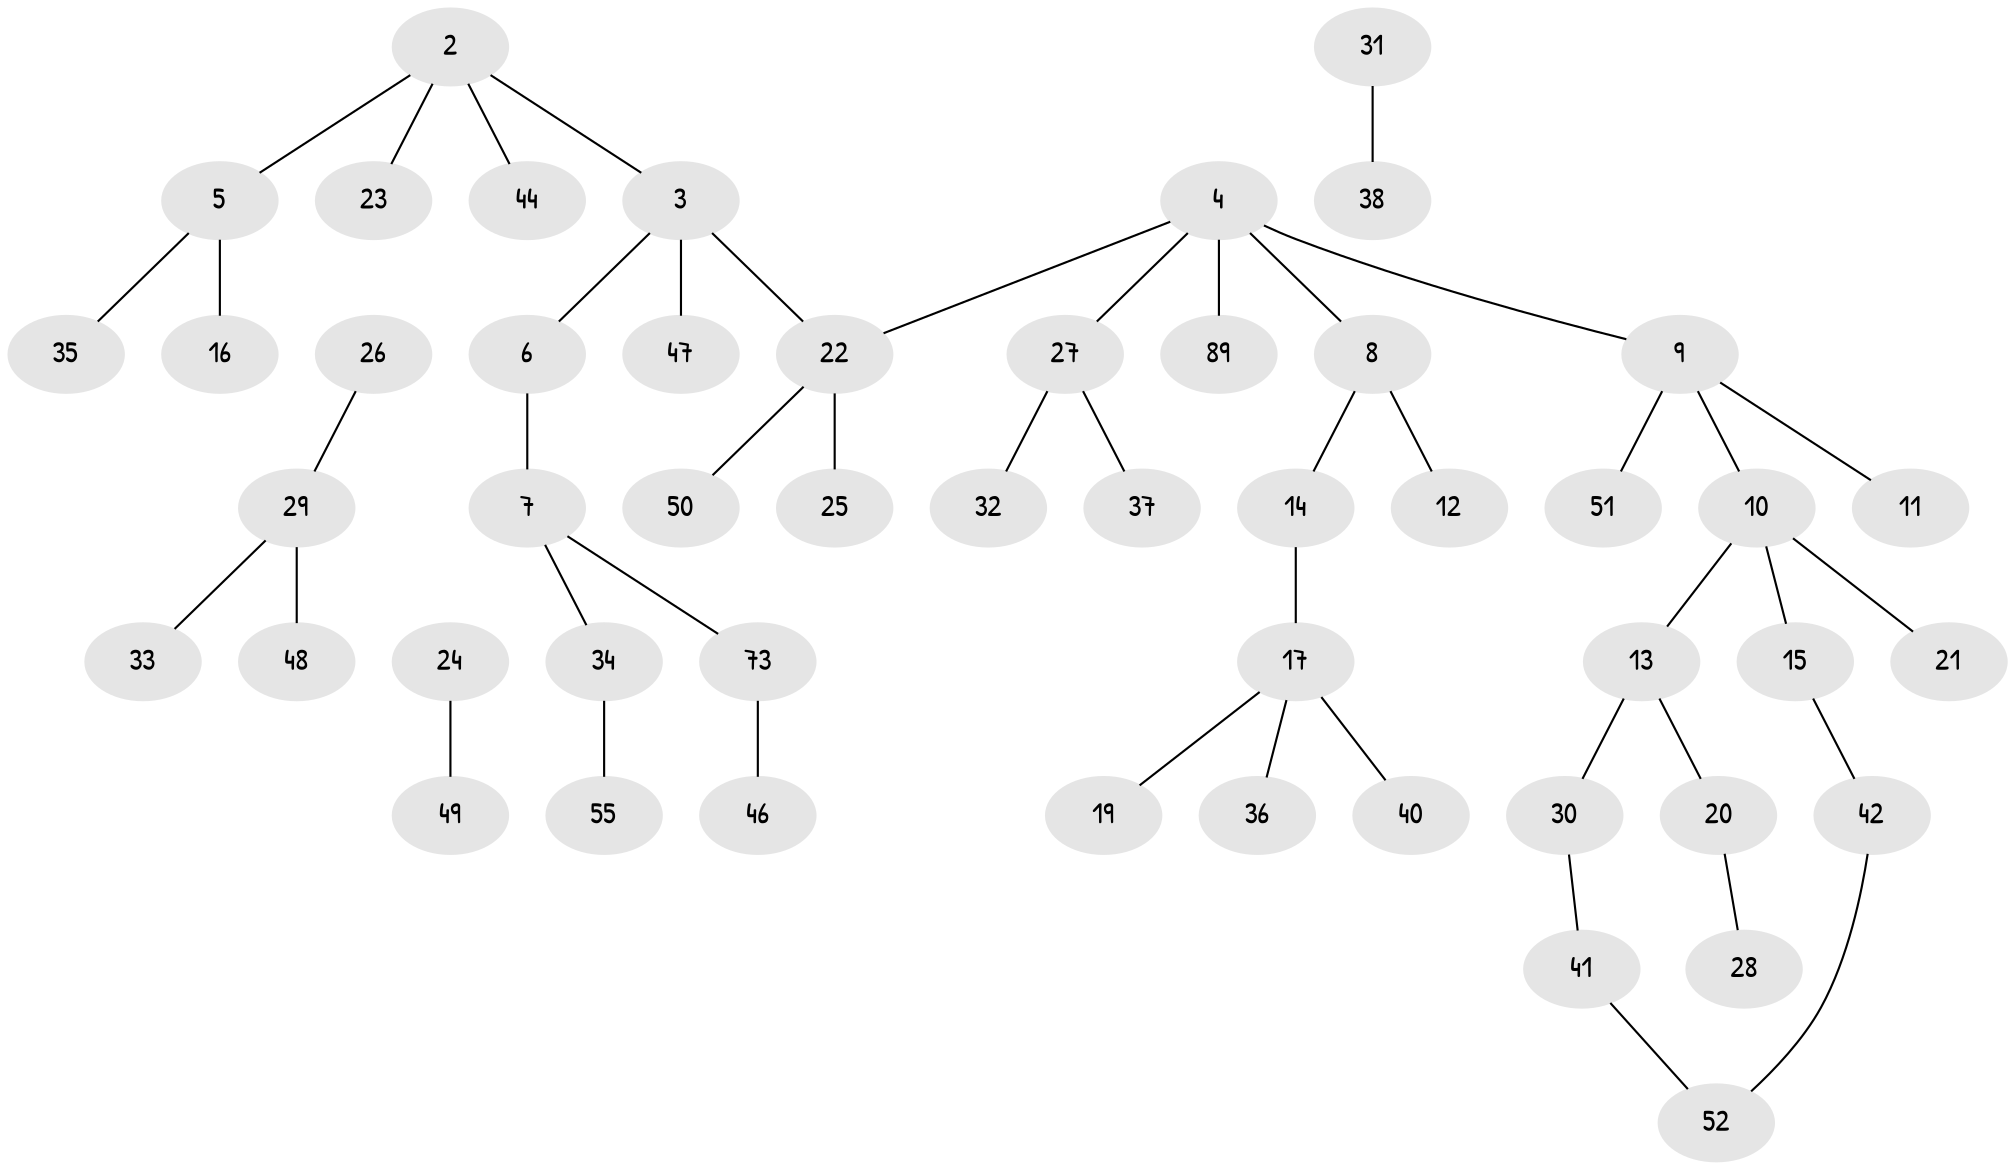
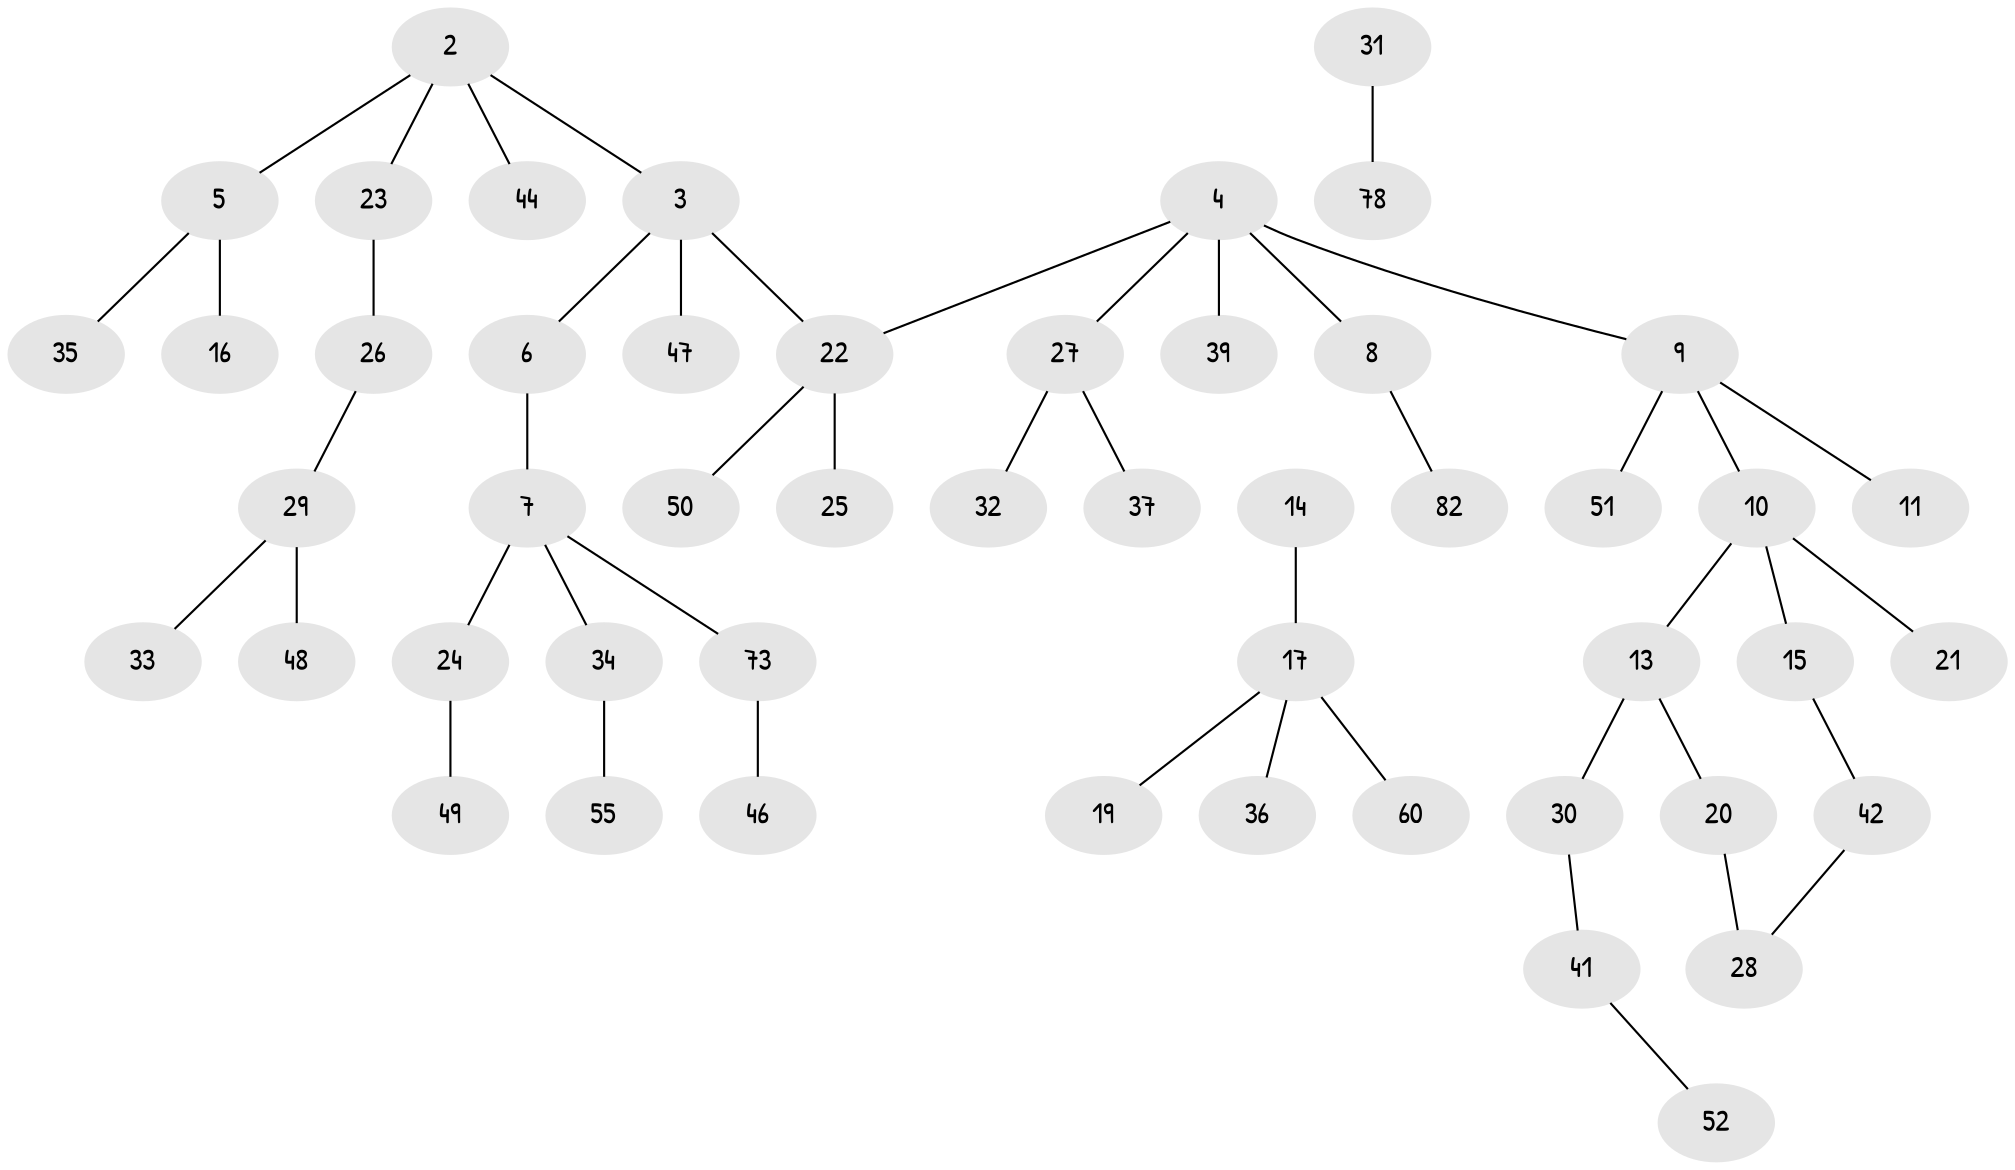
node "38": label "38" -> "78"
edge "23" -- "26": added
node "89": label "89" -> "39"
edge "8" -- "14": removed
node "12": label "12" -> "82"
edge "7" -- "24": added
node "40": label "40" -> "60"
edge "42" -- "52": now "42" -- "28"
